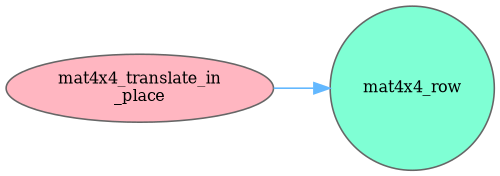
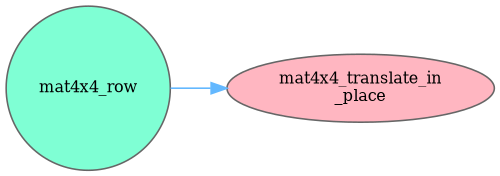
edge "mat4x4_translate_in _place" -> "mat4x4_row": reversed
